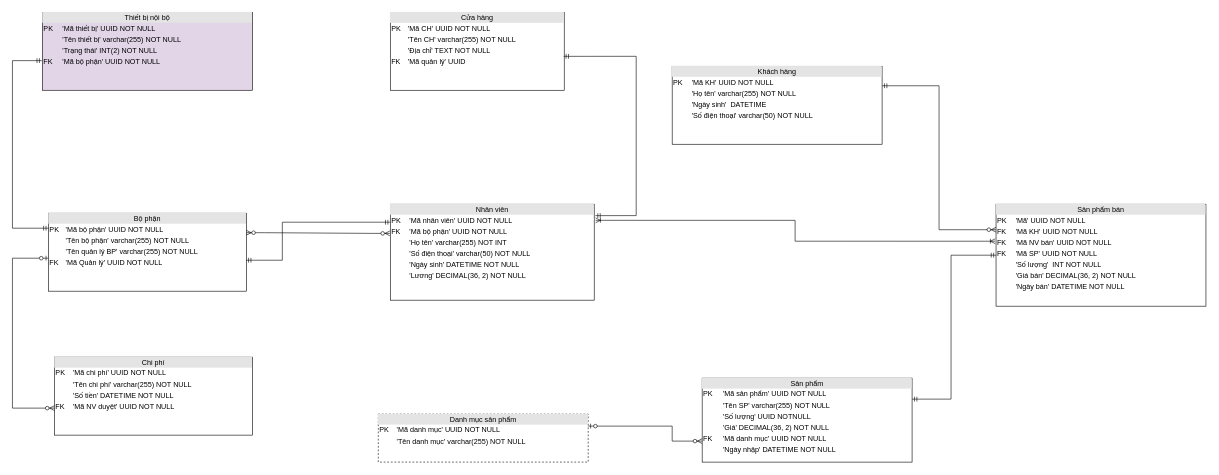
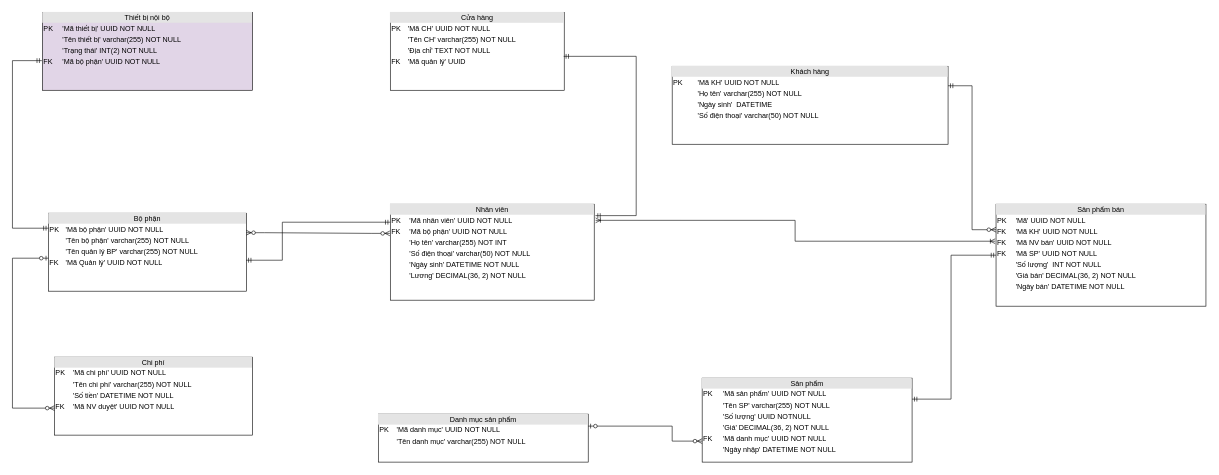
node "Khách hàng PK 'Mã KH' UUID NOT NULL 'Họ tên' varchar(255) NOT NULL 'Ngày sinh' DATETIME 'Số điện thoại' varchar(50) NOT NULL": size 210x78 -> 276x78
node "Danh mục sản phẩm PK 'Mã danh mục' UUID NOT NULL 'Tên danh mục' varchar(255) NOT NULL": style dashed -> solid
